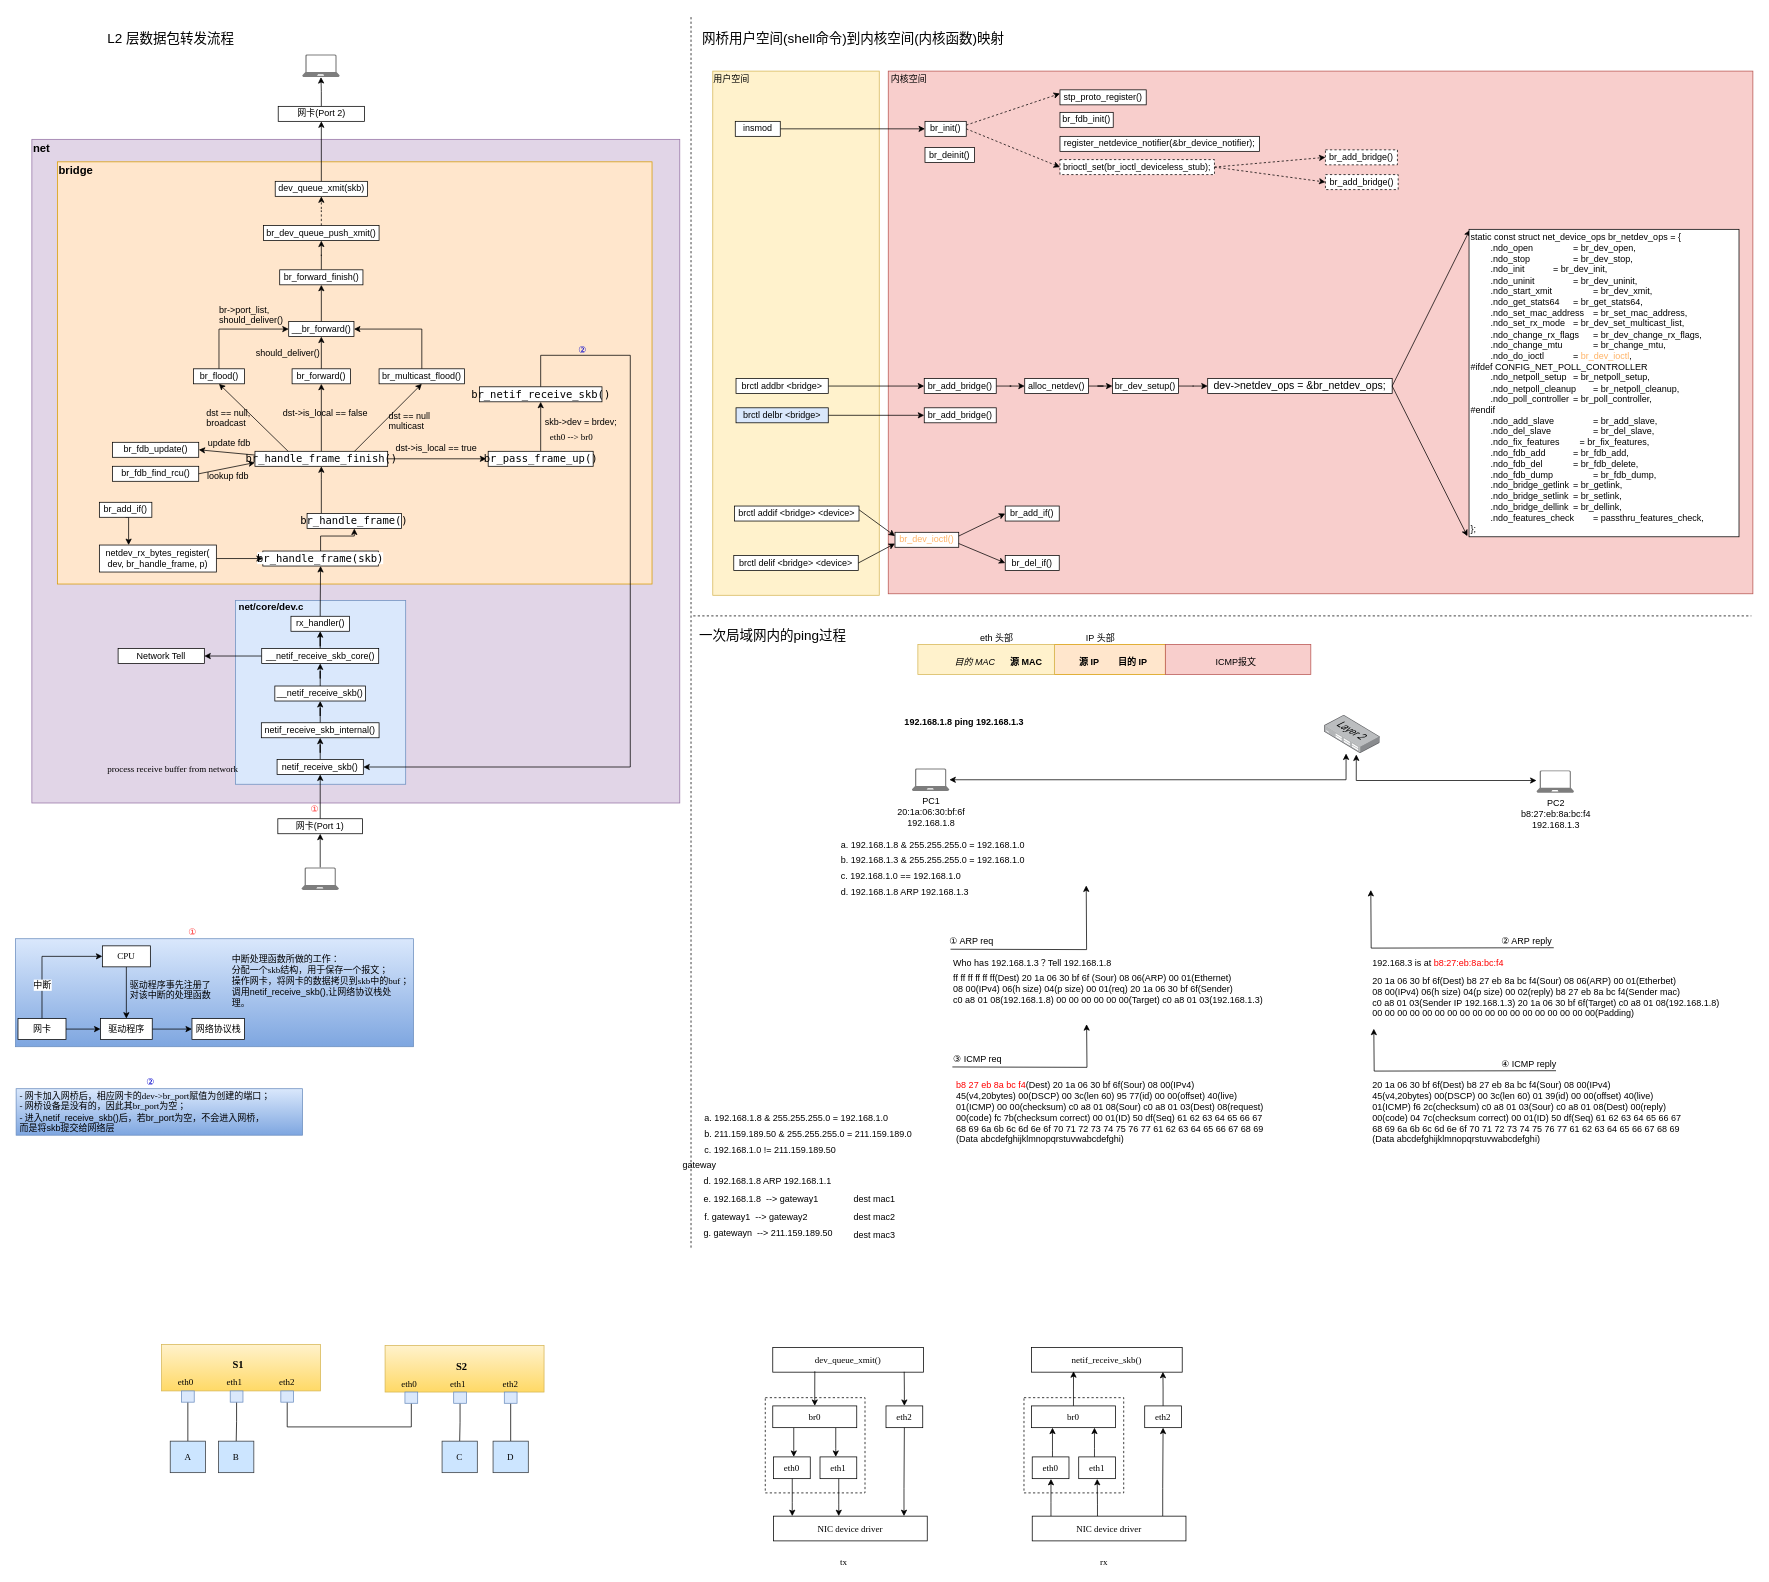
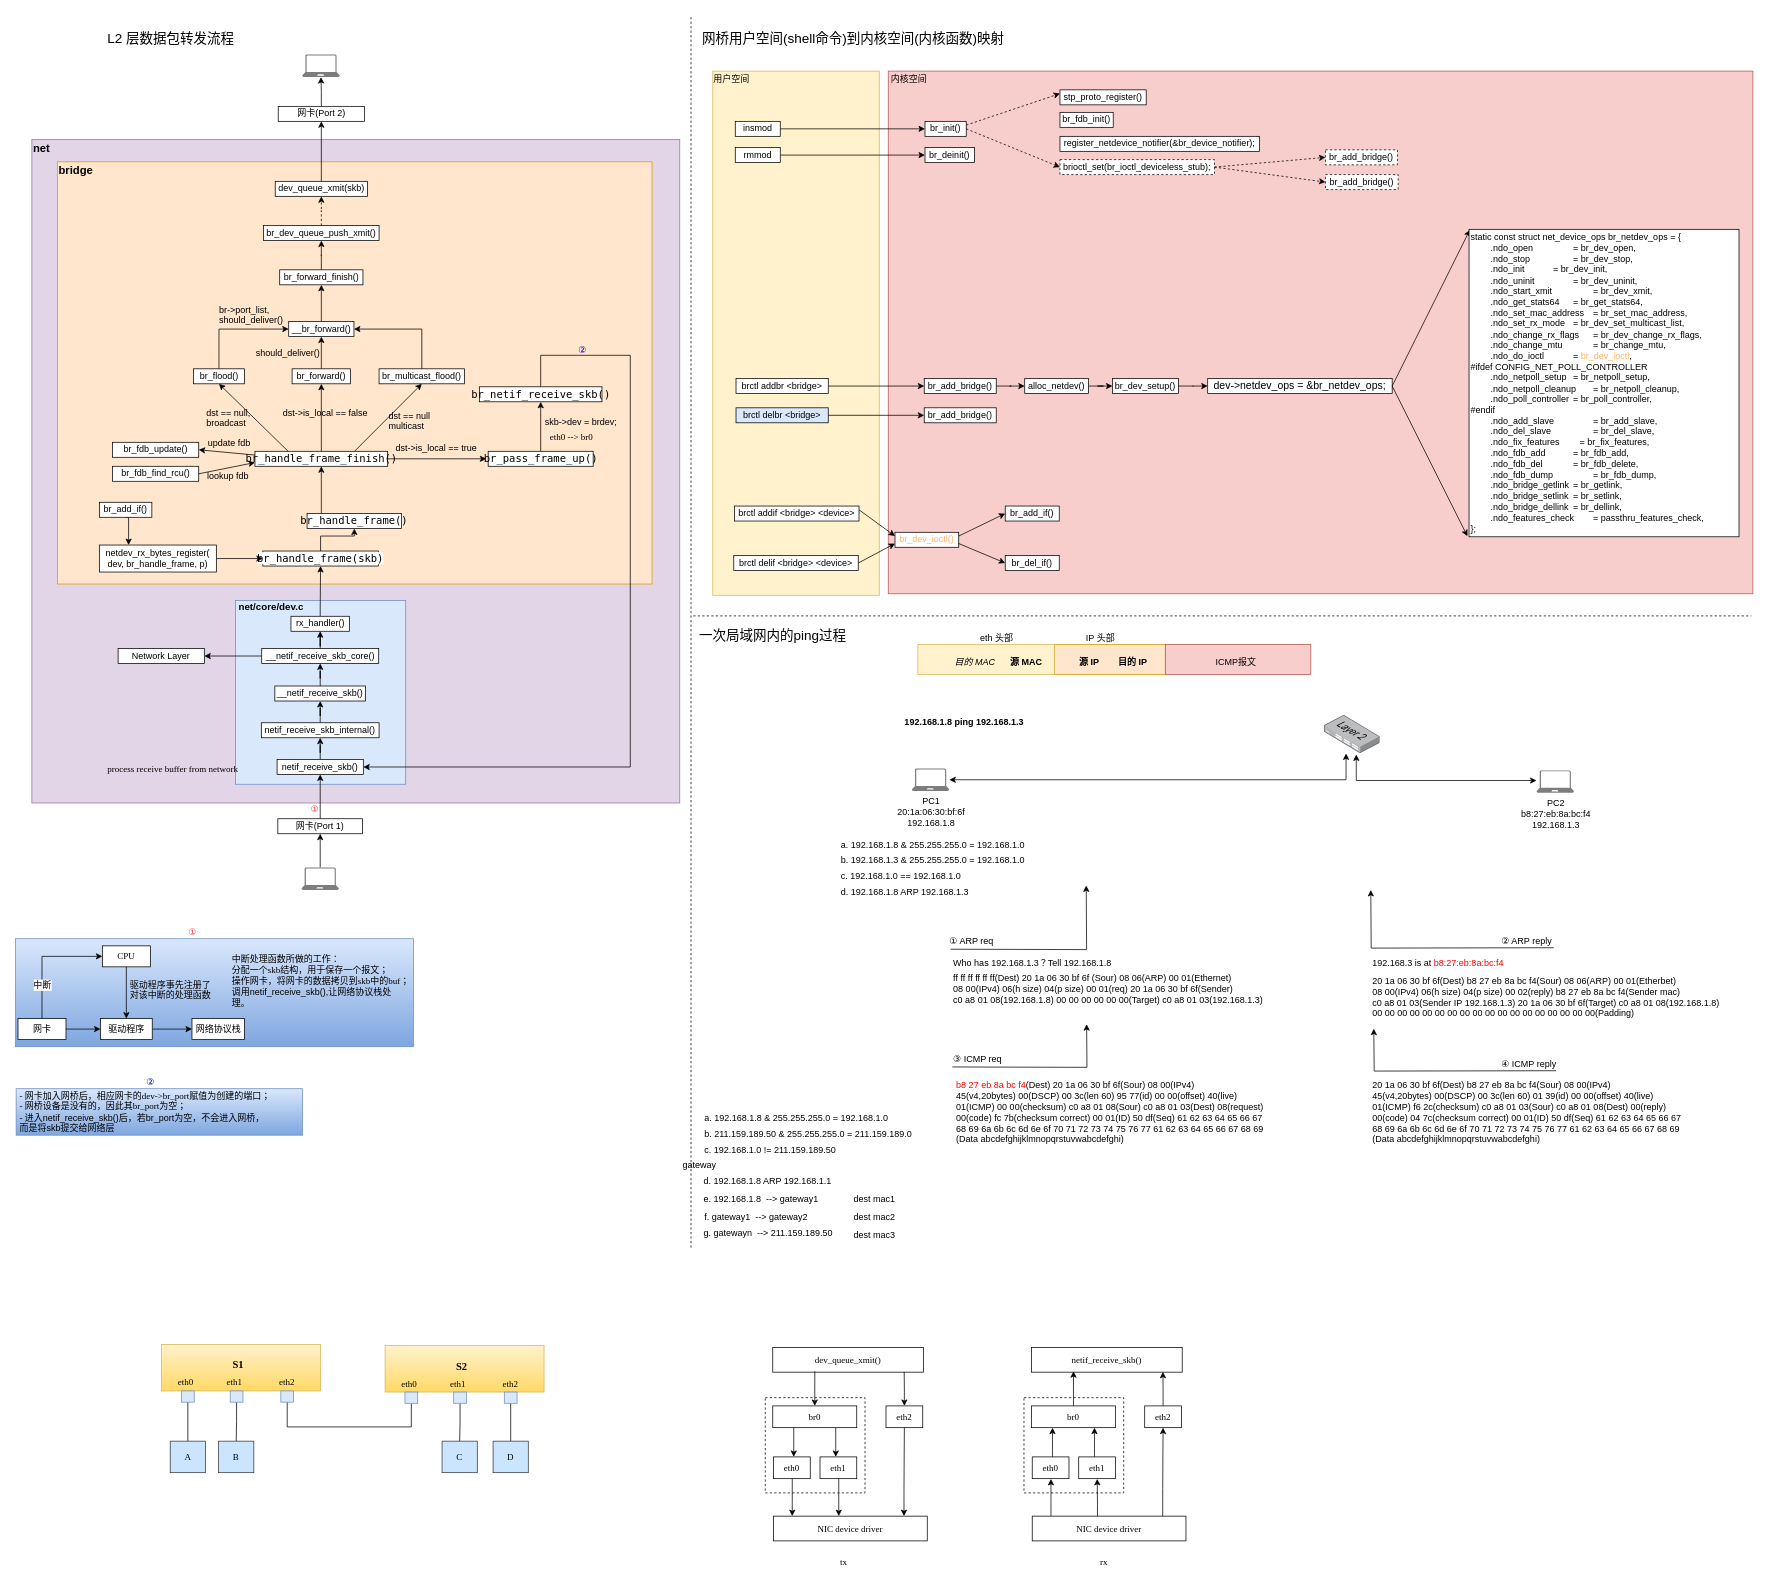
node "rmmod": added
edge "rmmod" -> "br_deinit()": added
node "Network Tell": label "Network Tell" -> "Network Layer"
